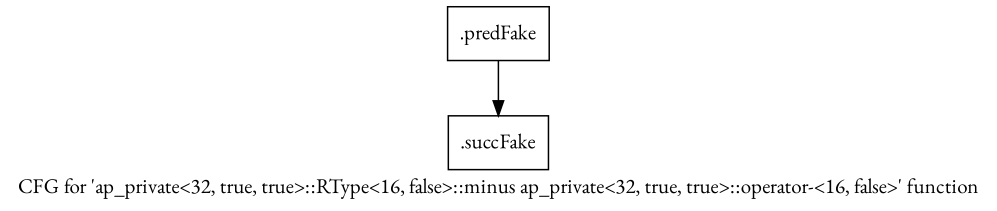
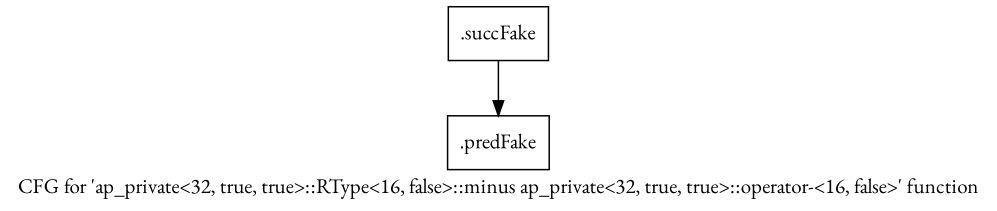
edge ".predFake" -> ".succFake": reversed
